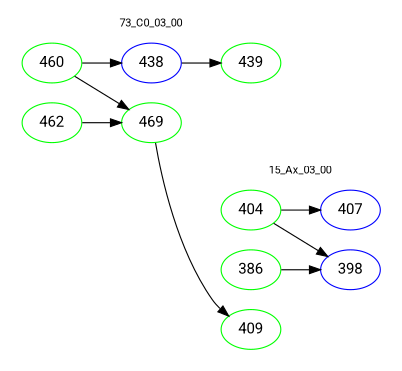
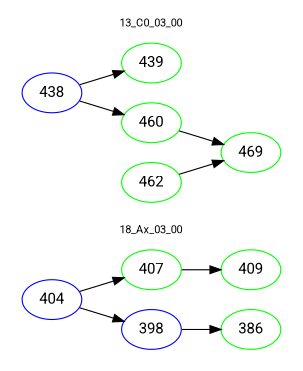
cluster "73_C0_03_00": label "73_C0_03_00" -> "13_C0_03_00"
edge "460" -> "438": reversed
cluster "15_Ax_03_00": label "15_Ax_03_00" -> "18_Ax_03_00"
node "404": color green -> blue
node "407": color blue -> green
edge "469" -> "409": now "407" -> "409"
edge "386" -> "398": reversed
